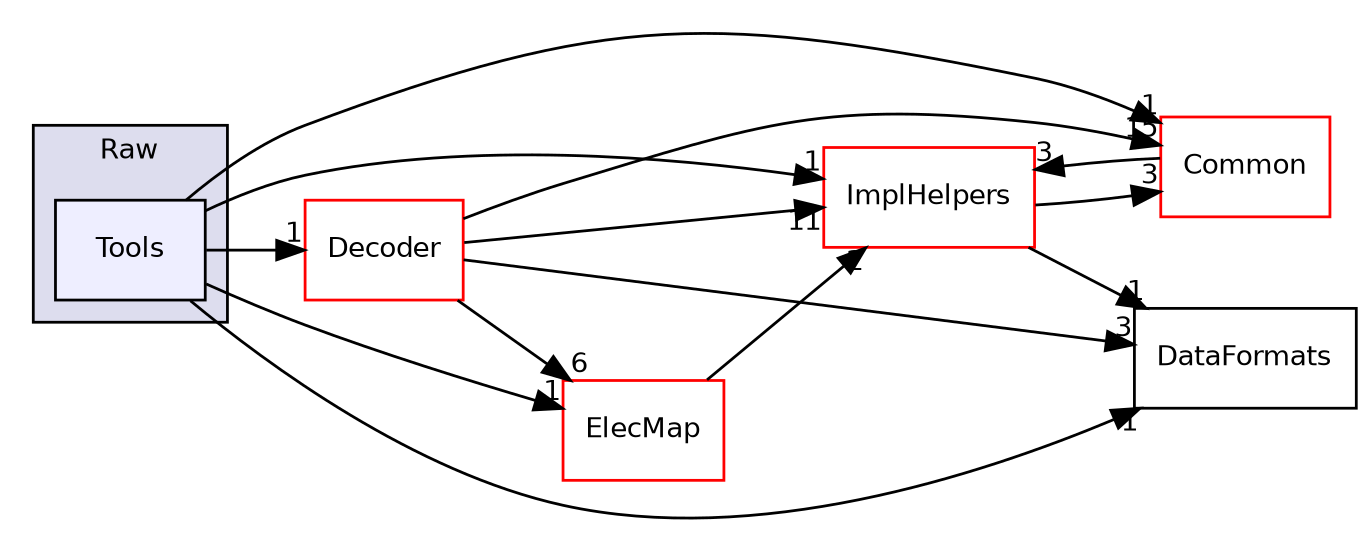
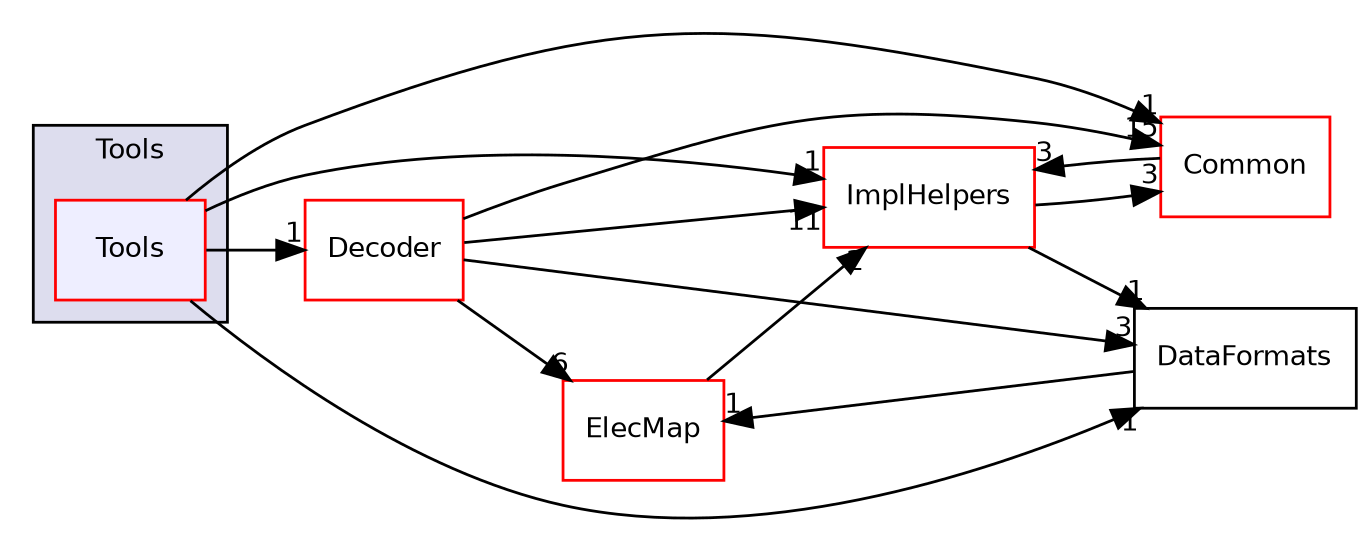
cluster "Raw": label "Raw" -> "Tools"
node "Tools": color black -> red
edge "Tools" -> "ElecMap": now "DataFormats" -> "ElecMap"
